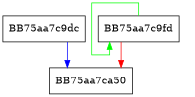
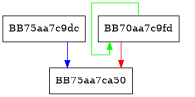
node "BB75aa7c9fd": label "BB75aa7c9fd" -> "BB70aa7c9fd"
